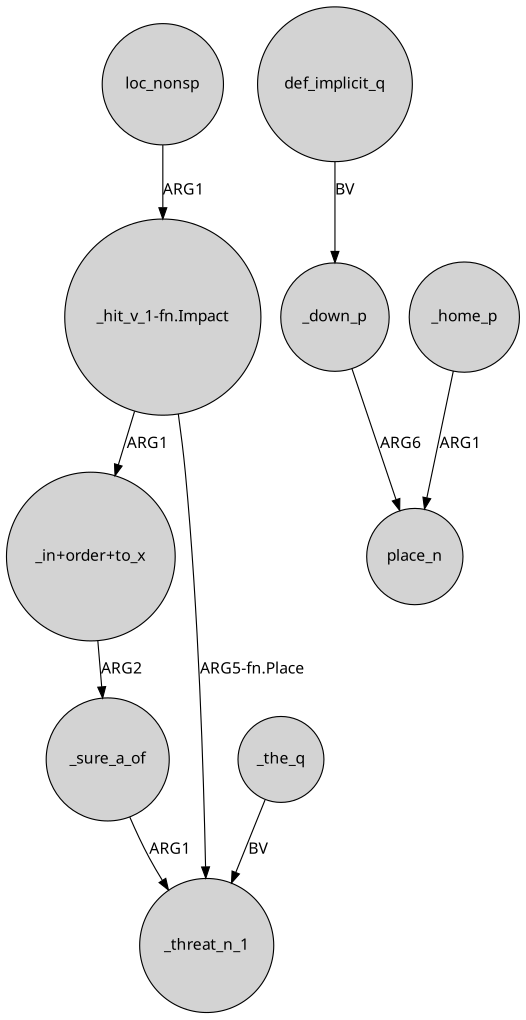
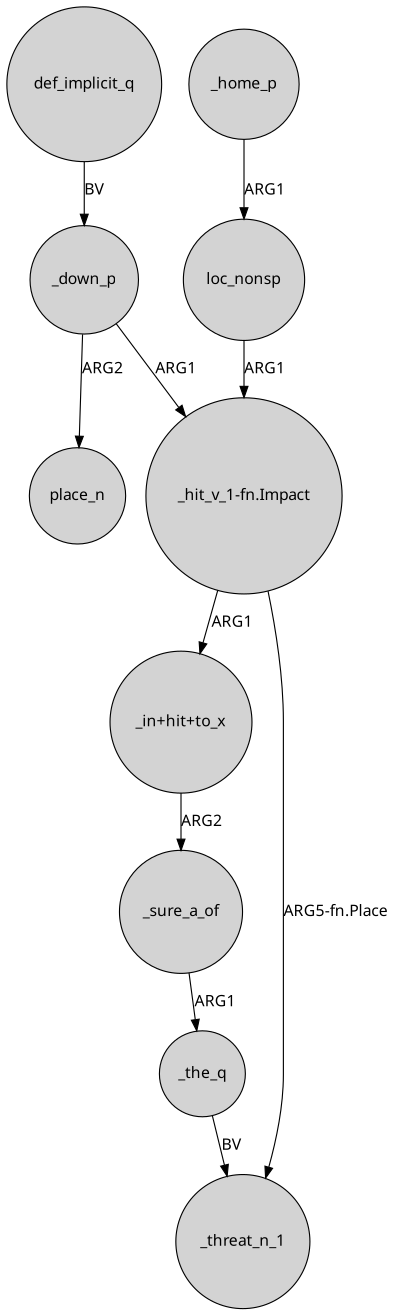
edge "_down_p" -> "_hit_v_1-fn.Impact": added, label "ARG1"
edge "_home_p" -> "place_n": now "_home_p" -> "loc_nonsp"
edge "_down_p" -> "place_n": label "ARG6" -> "ARG2"
node "_in+order+to_x": label "_in+order+to_x" -> "_in+hit+to_x"
edge "_sure_a_of" -> "_threat_n_1": now "_sure_a_of" -> "_the_q"
